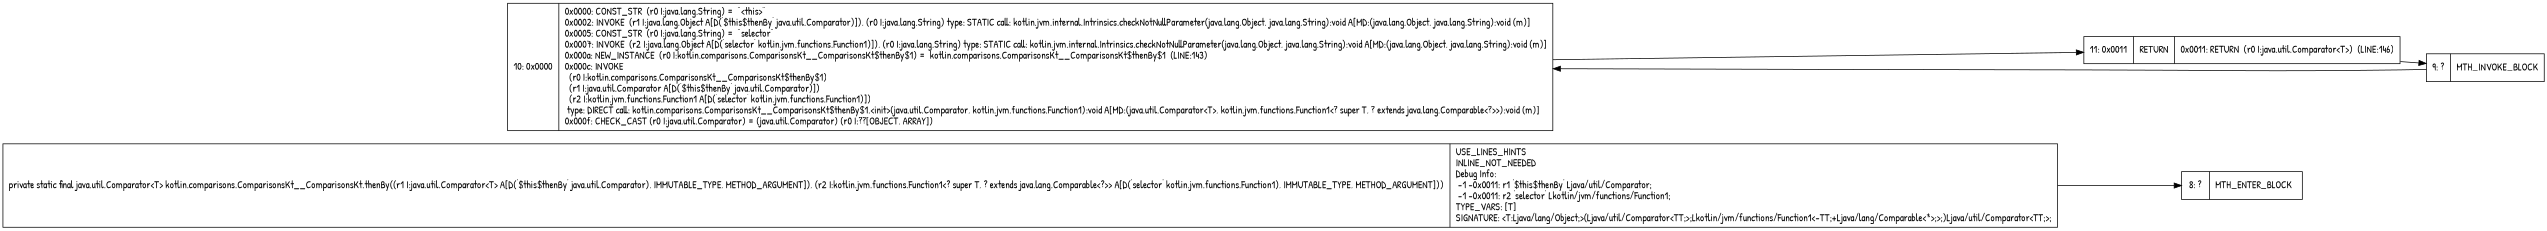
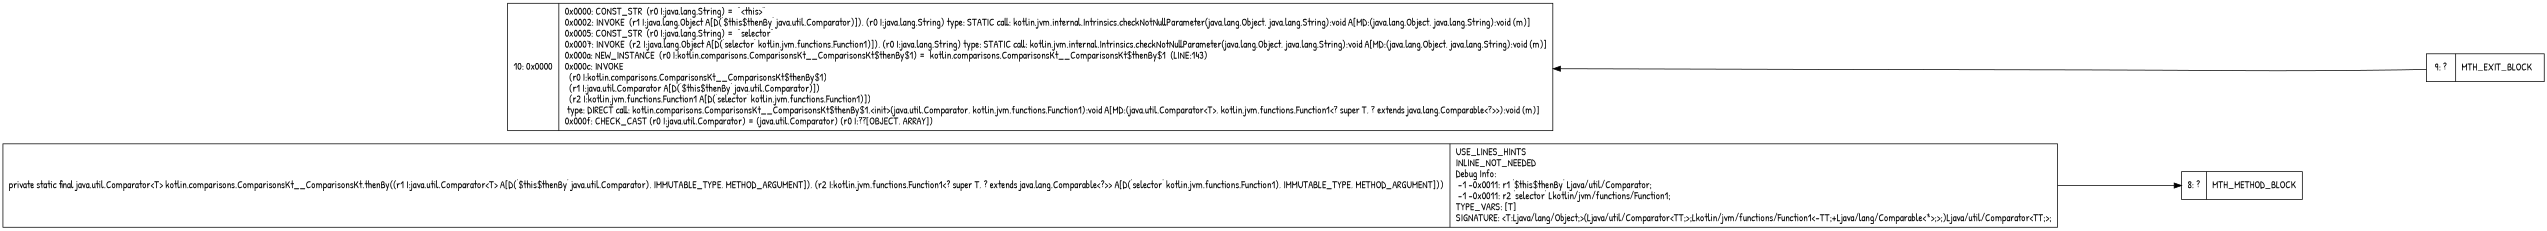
node "11: 0x0011": removed
node "9: ?": text "MTH_INVOKE_BLOCK" -> "MTH_EXIT_BLOCK"
node "8: ?": text "MTH_ENTER_BLOCK" -> "MTH_METHOD_BLOCK"
